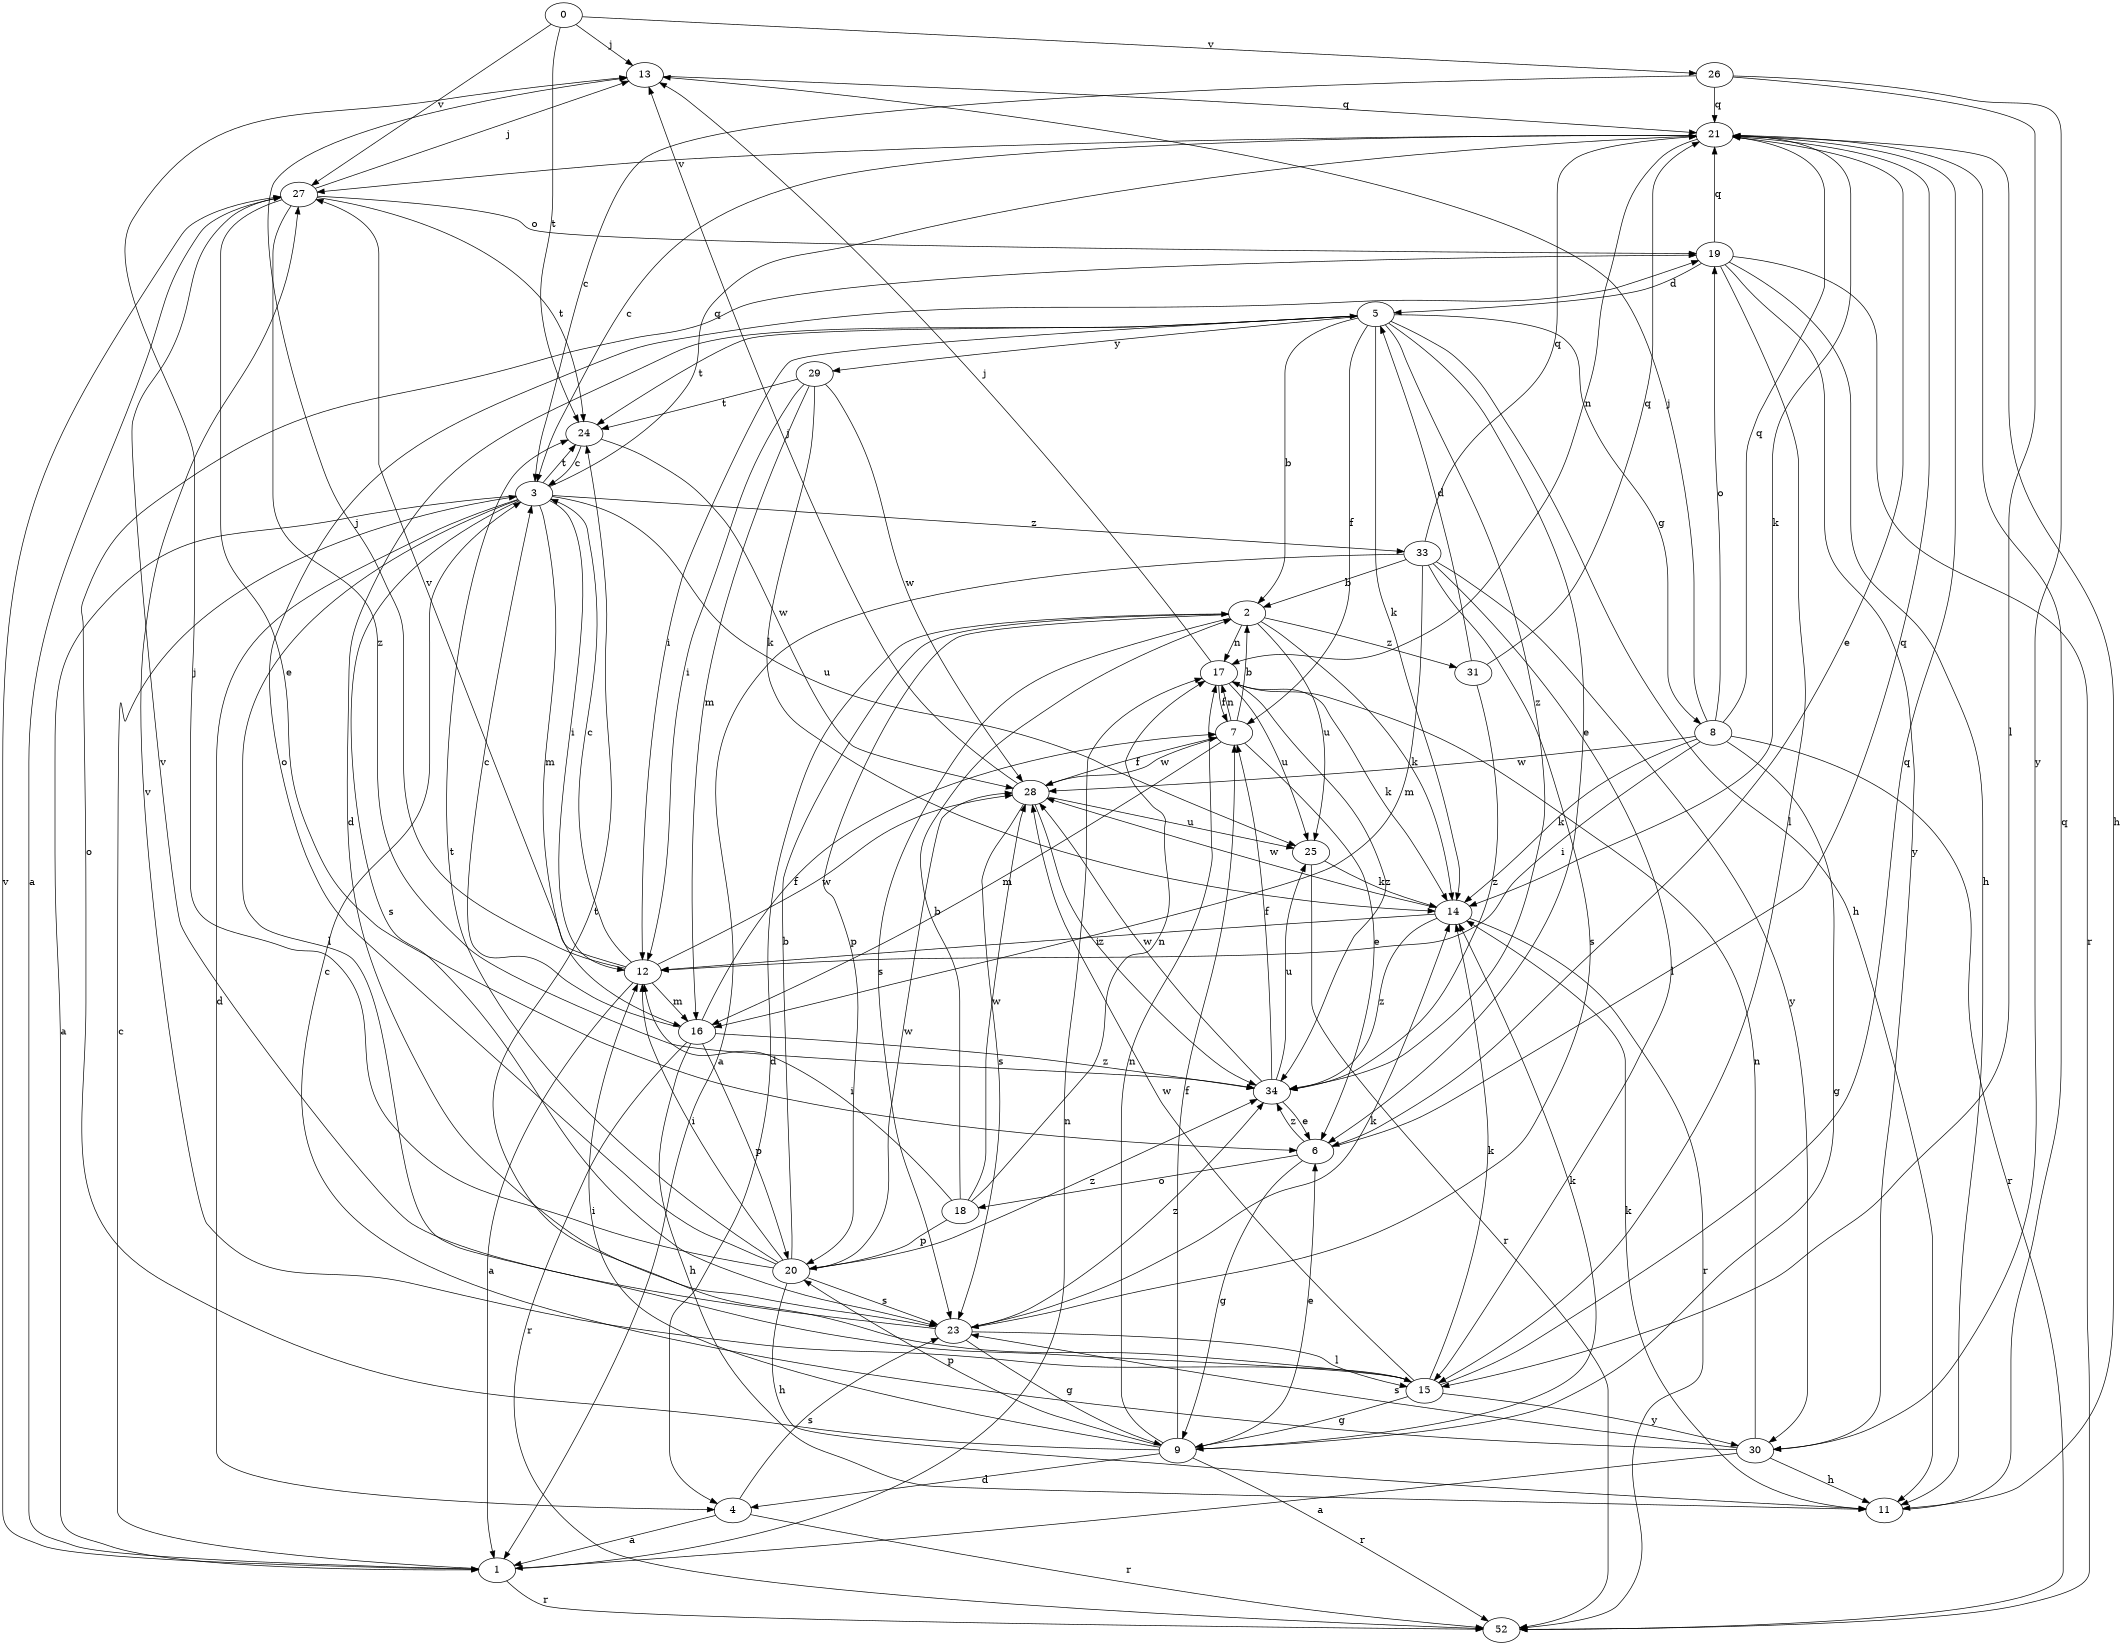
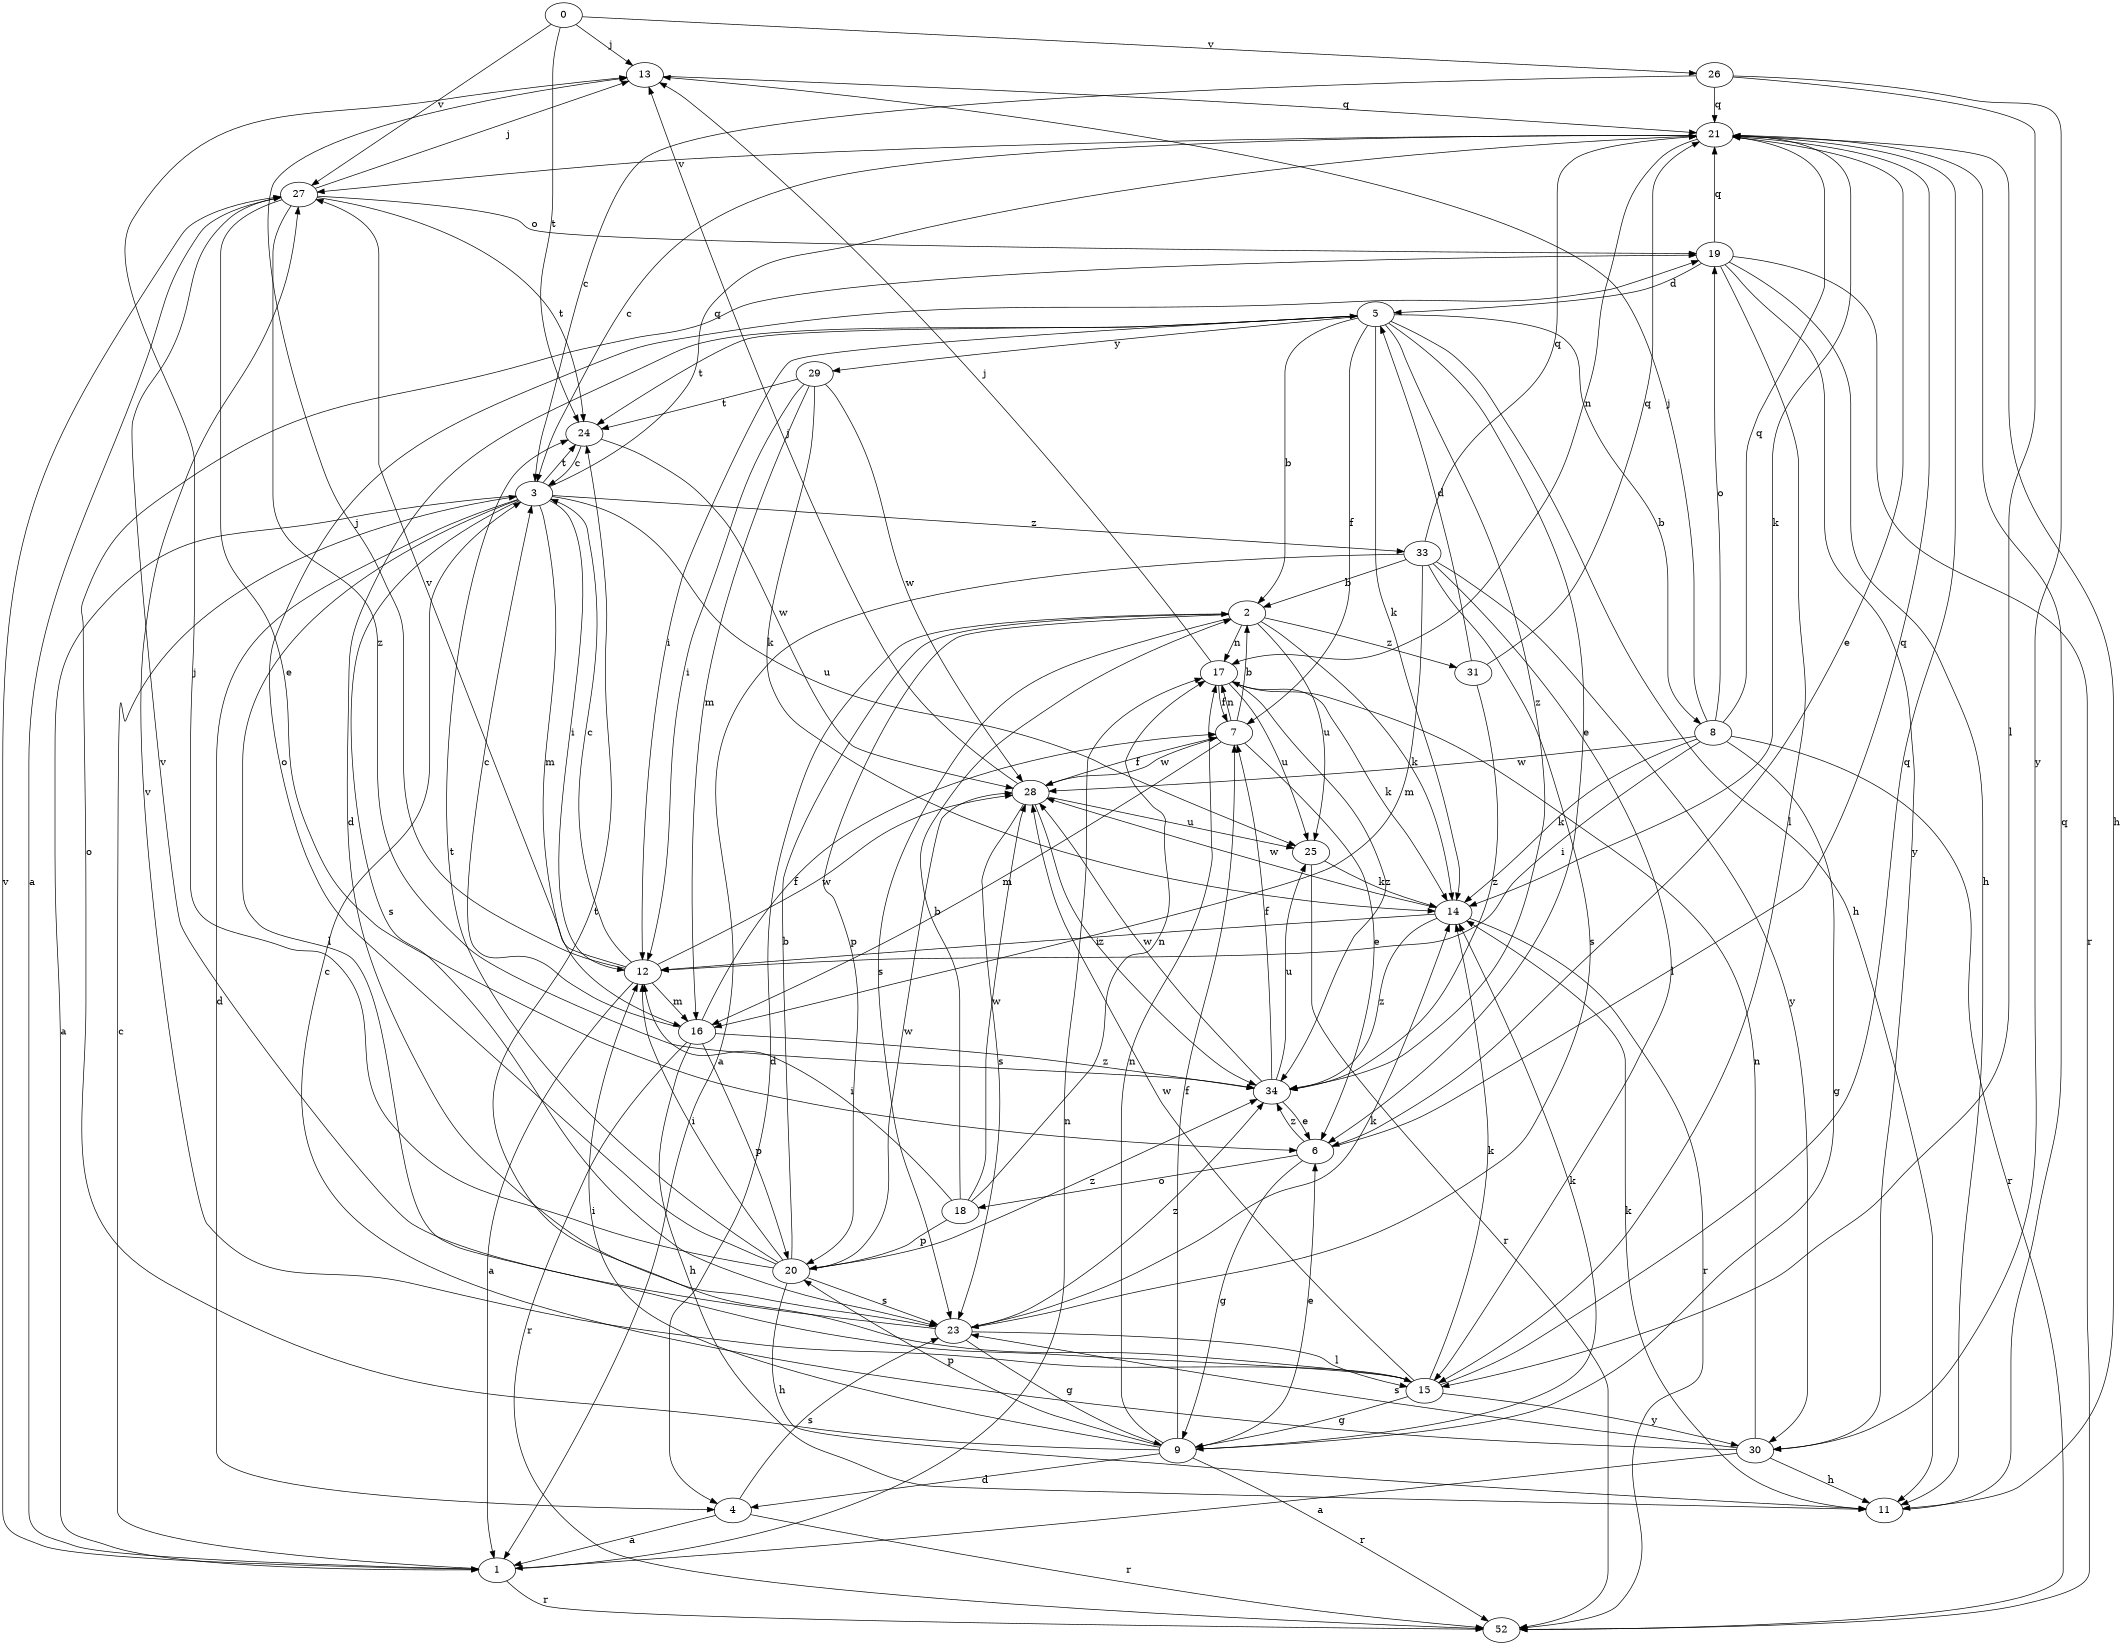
edge "5" -> "8": label "g" -> "b"
